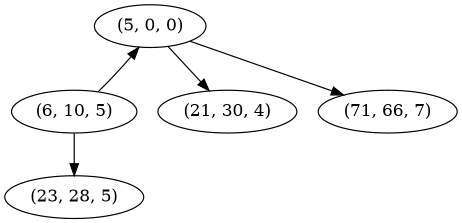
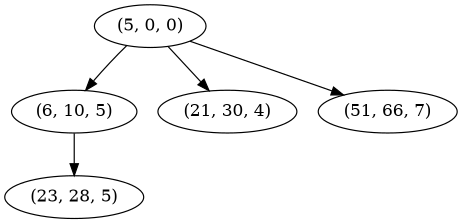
edge "(6, 10, 5)" -> "(5, 0, 0)": reversed
node "(71, 66, 7)": label "(71, 66, 7)" -> "(51, 66, 7)"
